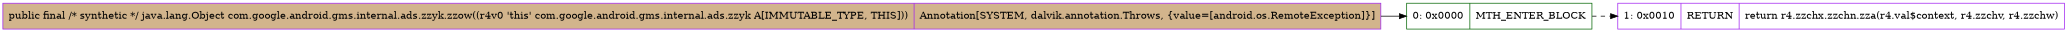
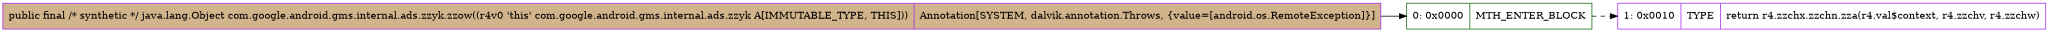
node "1: 0x0010": text "RETURN" -> "TYPE"
